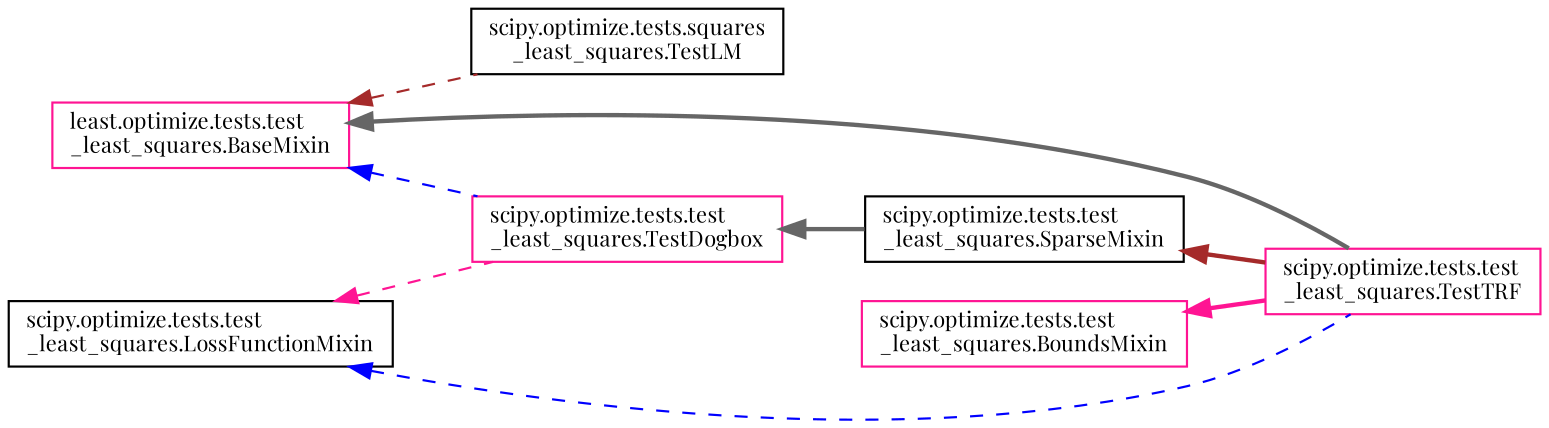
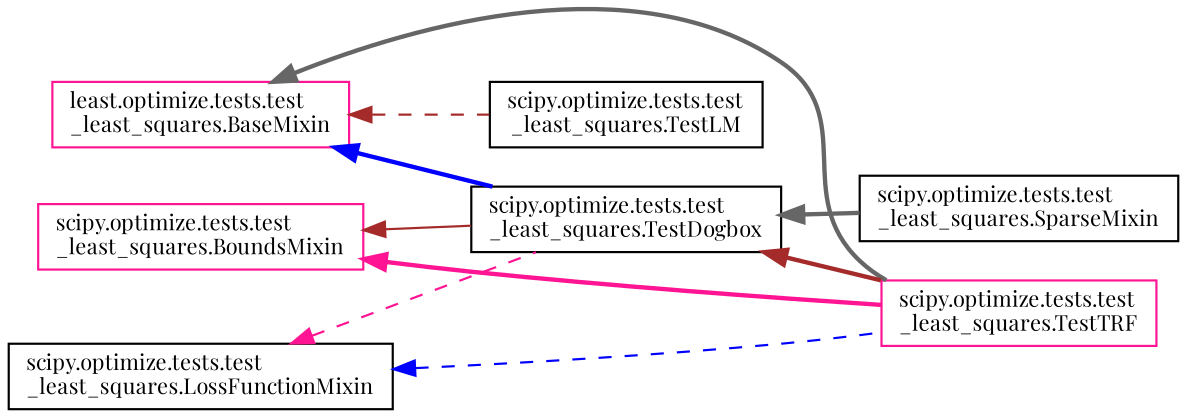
node "scipy.optimize.tests.squares _least_squares.TestLM": label "scipy.optimize.tests.squares _least_squares.TestLM" -> "scipy.optimize.tests.test _least_squares.TestLM"
edge "scipy.optimize.tests.test _least_squares.TestDogbox" -> "least.optimize.tests.test _least_squares.BaseMixin": style dashed -> bold
edge "scipy.optimize.tests.test _least_squares.TestDogbox" -> "scipy.optimize.tests.test _least_squares.BoundsMixin": added
node "scipy.optimize.tests.test _least_squares.TestDogbox": color deeppink -> black
edge "scipy.optimize.tests.test _least_squares.TestTRF" -> "scipy.optimize.tests.test _least_squares.SparseMixin": now "scipy.optimize.tests.test _least_squares.TestTRF" -> "scipy.optimize.tests.test _least_squares.TestDogbox"
